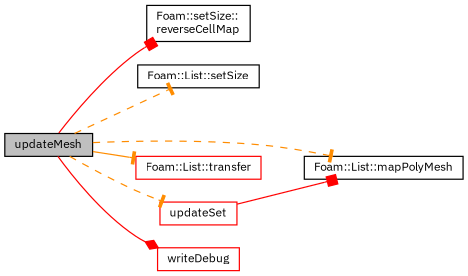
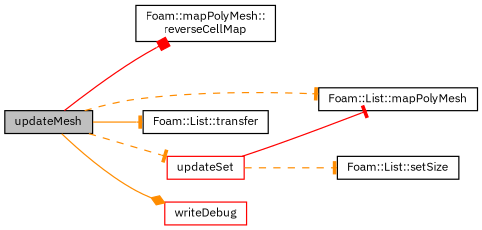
node "Foam::setSize:: reverseCellMap": label "Foam::setSize:: reverseCellMap" -> "Foam::mapPolyMesh:: reverseCellMap"
edge "updateMesh" -> "Foam::List::setSize": now "updateSet" -> "Foam::List::setSize"
node "Foam::List::transfer": color red -> black
edge "updateSet" -> "Foam::List::mapPolyMesh": arrowhead box -> tee
edge "updateMesh" -> "writeDebug": color red -> darkorange
